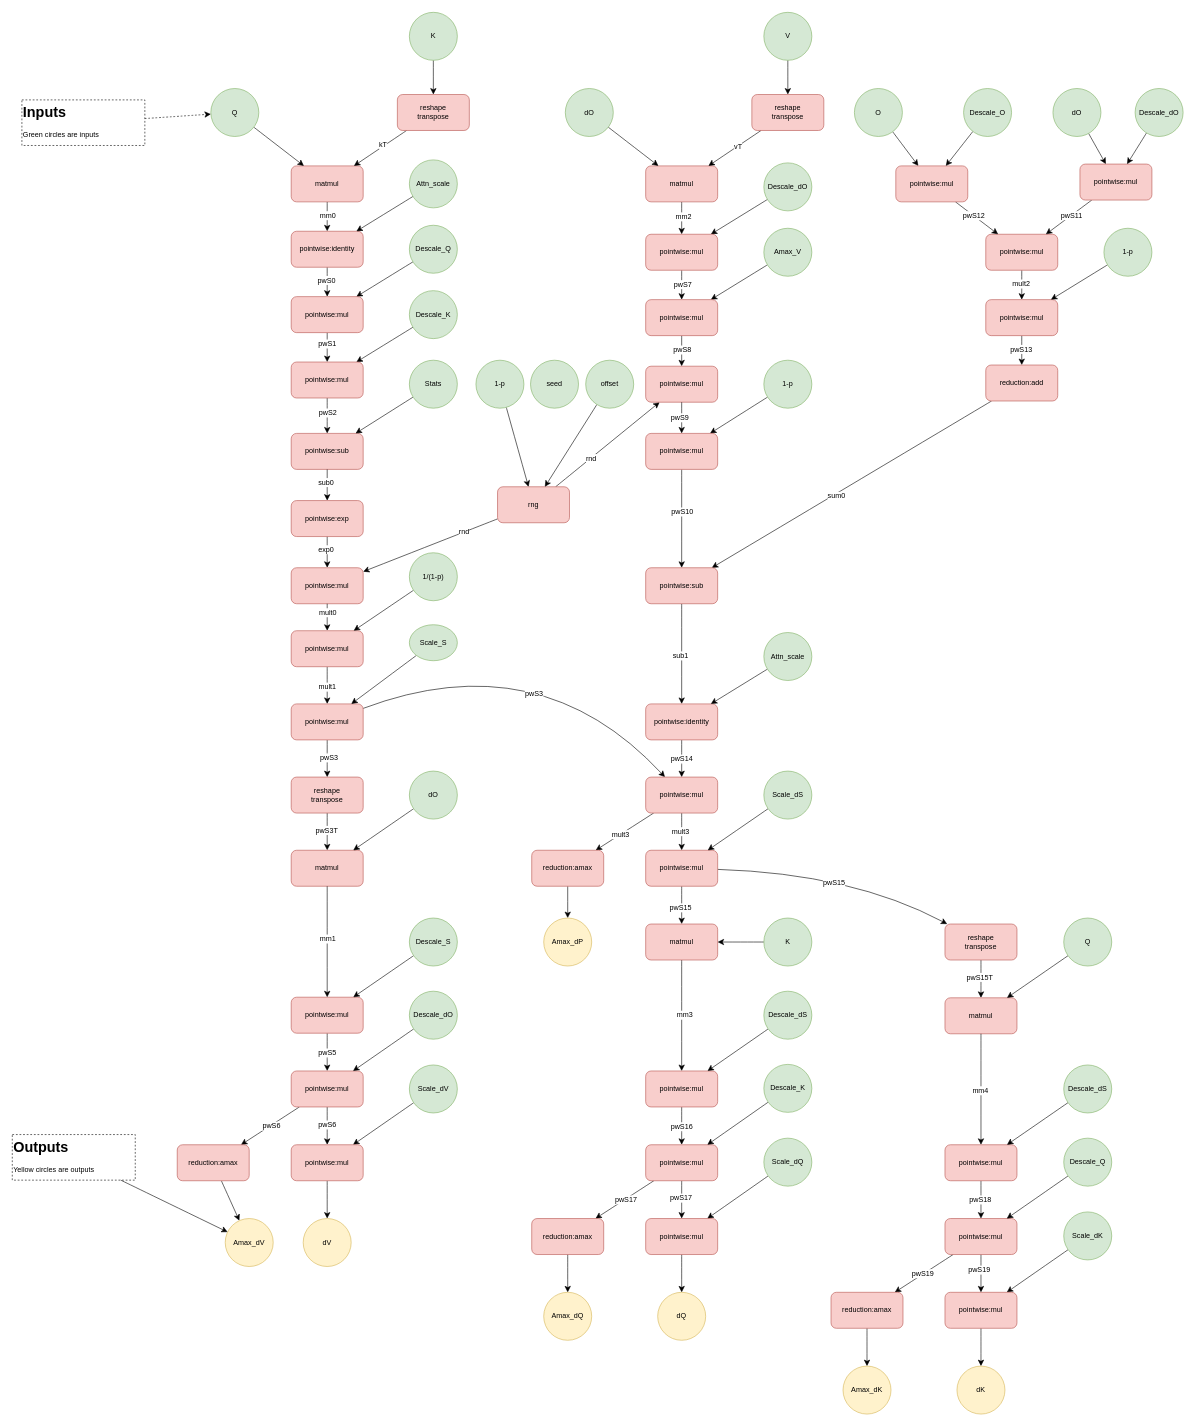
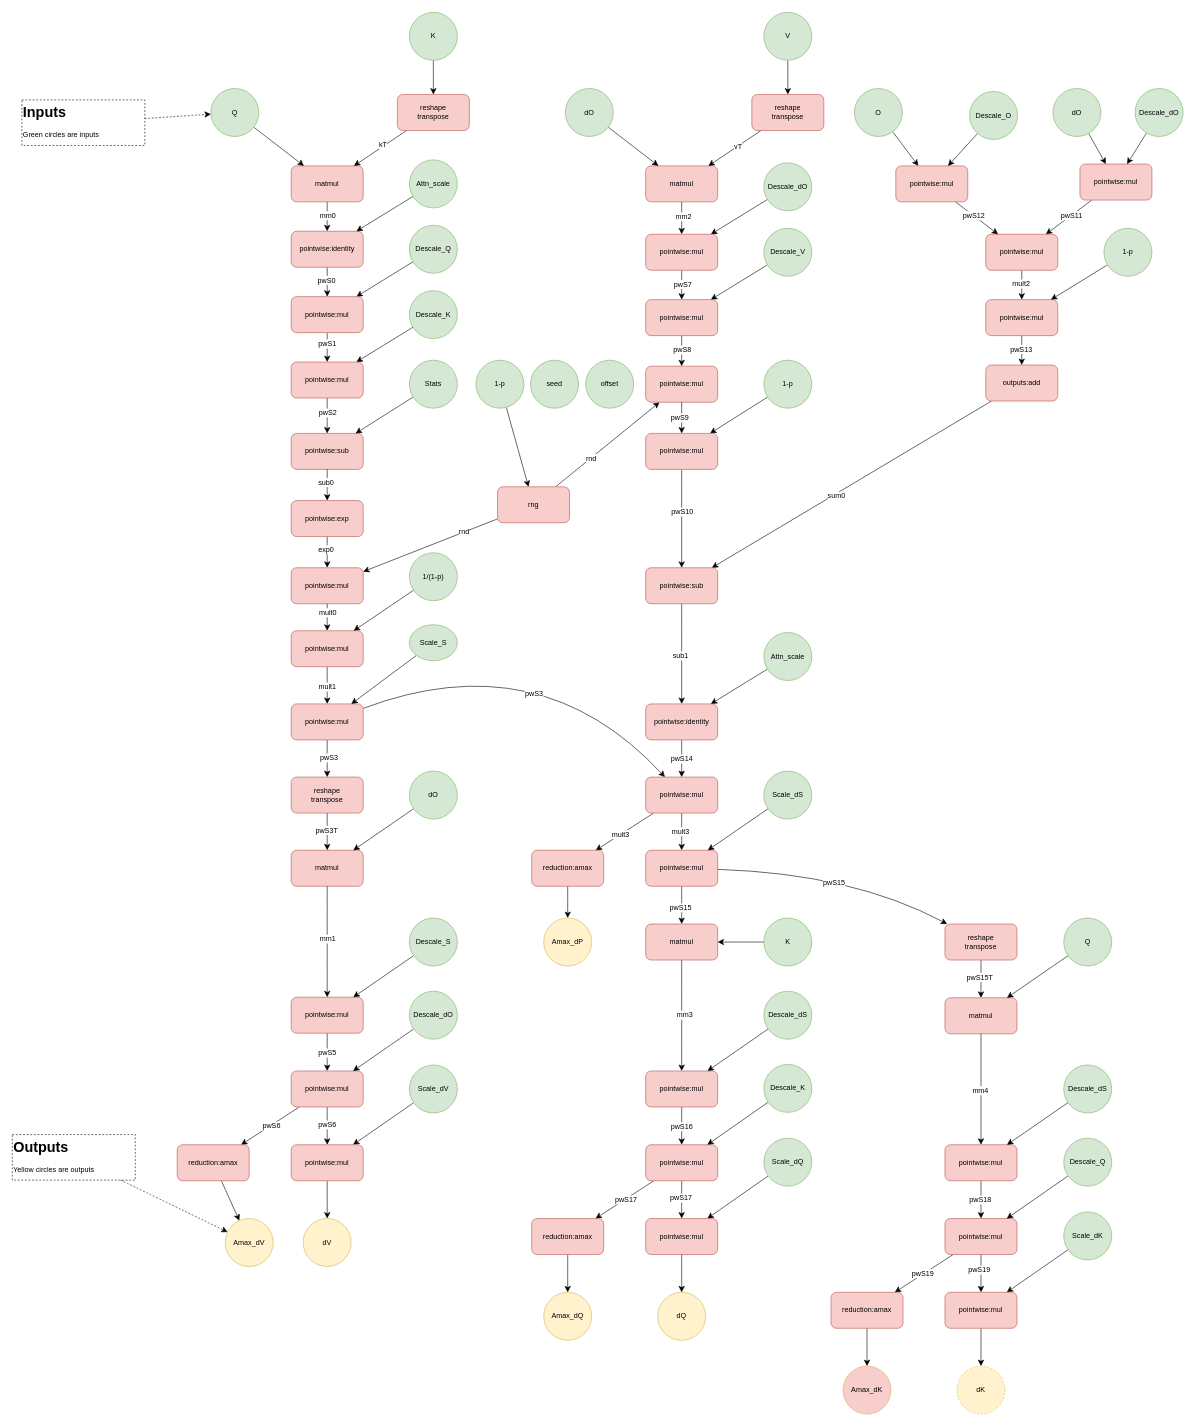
node "Descale_O": moved (988, 113) -> (994, 116)
node "Amax_V": label "Amax_V" -> "Descale_V"
node "reduction:add": label "reduction:add" -> "outputs:add"
edge "offset" -> "rng": removed
edge "OutputsYellow circles are outputs" -> "Amax_dV": style solid -> dashed
node "Amax_dK": fillcolor #fff2cc -> #f8cecc
node "dK": style solid -> dashed
